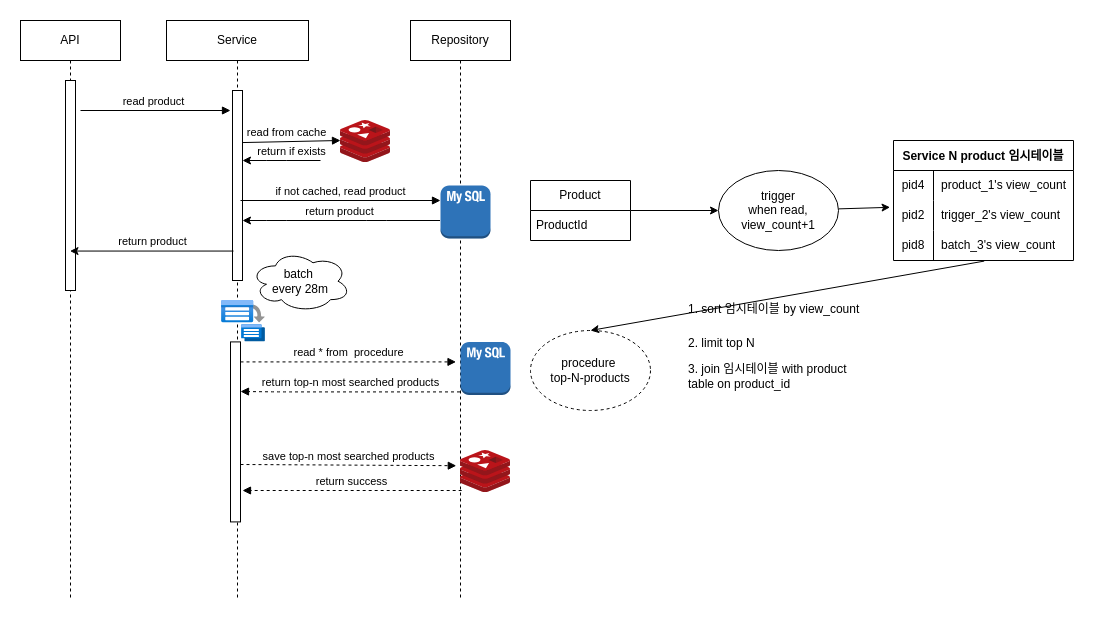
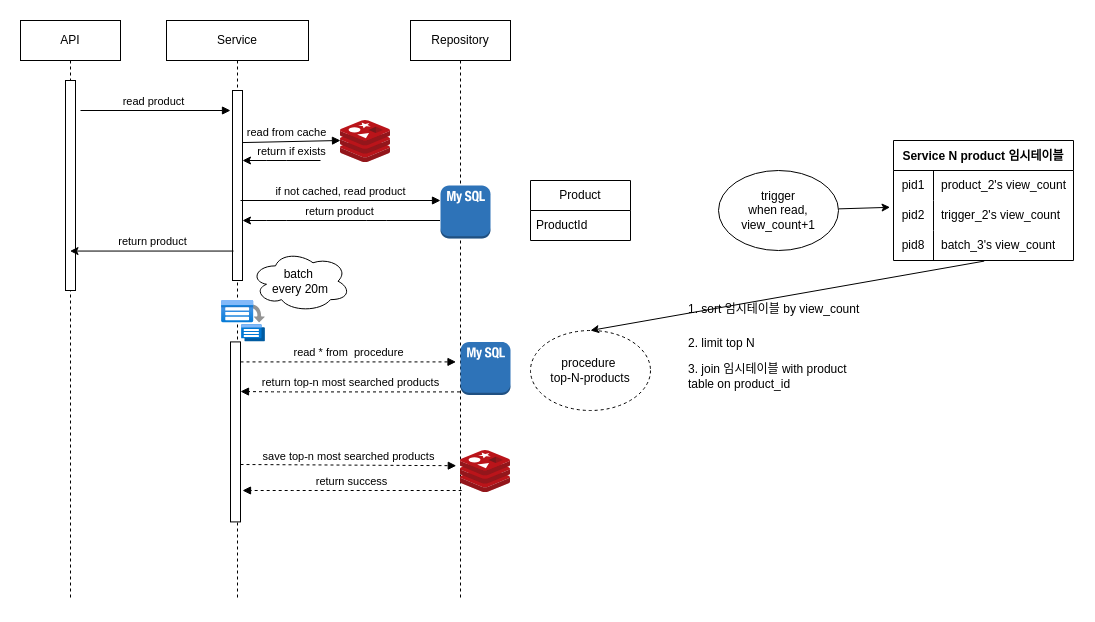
node "pid4": label "pid4" -> "pid1"
node "product_1's view_count": label "product_1's view_count" -> "product_2's view_count"
edge "Product" -> "trigger when read, view_count+1": removed
node "batch every 28m": label "batch every 28m" -> "batch every 20m"
